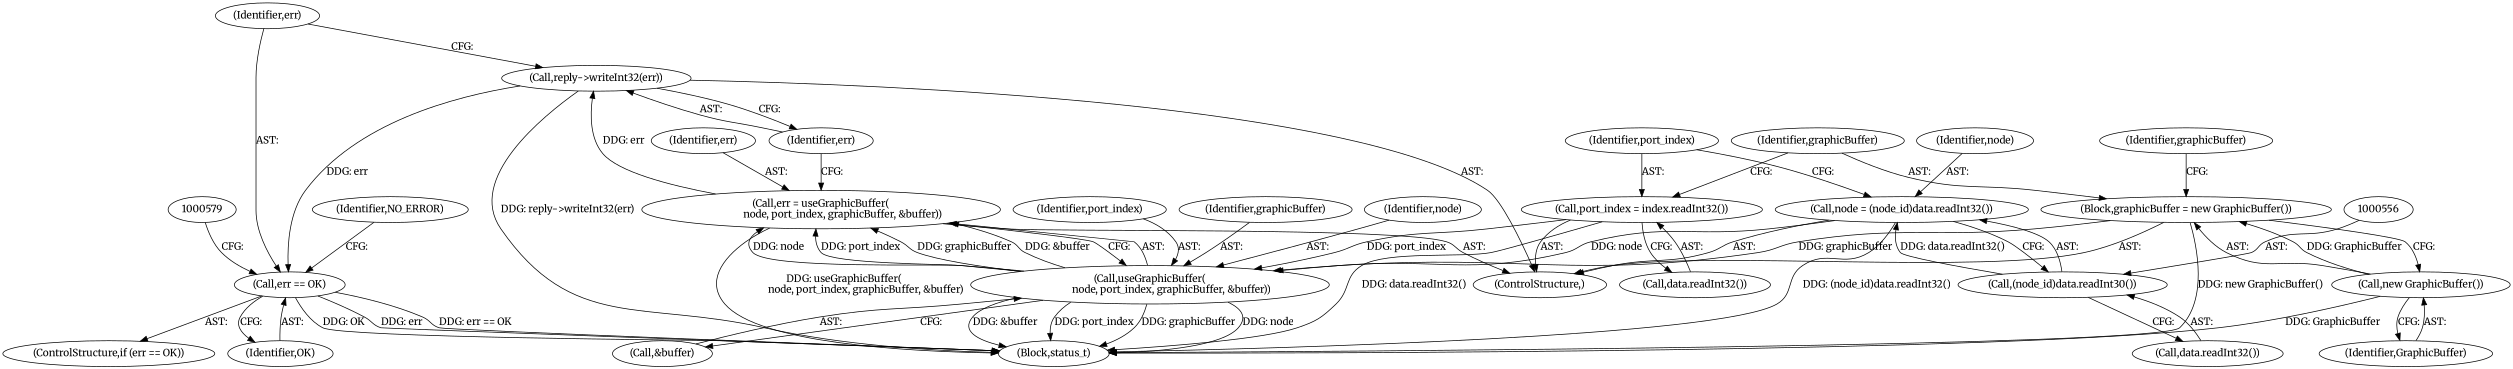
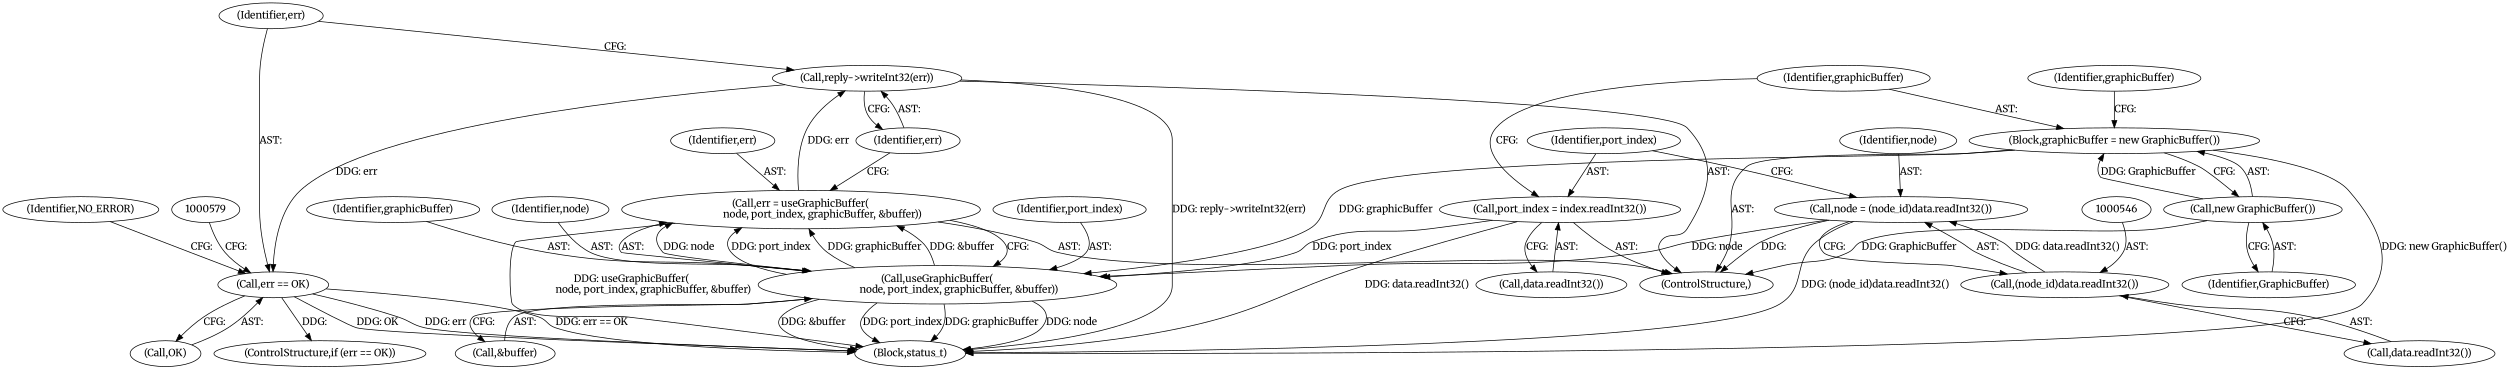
node "1000556": label "1000556" -> "1000546"
edge "(Call,node = (node_id)data.readInt32())" -> "(ControlStructure,)": label "AST: " -> "DDG: "
node "(Call,(node_id)data.readInt30())": label "(Call,(node_id)data.readInt30())" -> "(Call,(node_id)data.readInt32())"
edge "(Call,err == OK)" -> "(ControlStructure,if (err == OK))": label "AST: " -> "DDG: "
edge "(Call,new GraphicBuffer())" -> "(Block,status_t)": now "(Call,new GraphicBuffer())" -> "(ControlStructure,)"
node "(Identifier,OK)": label "(Identifier,OK)" -> "(Call,OK)"
